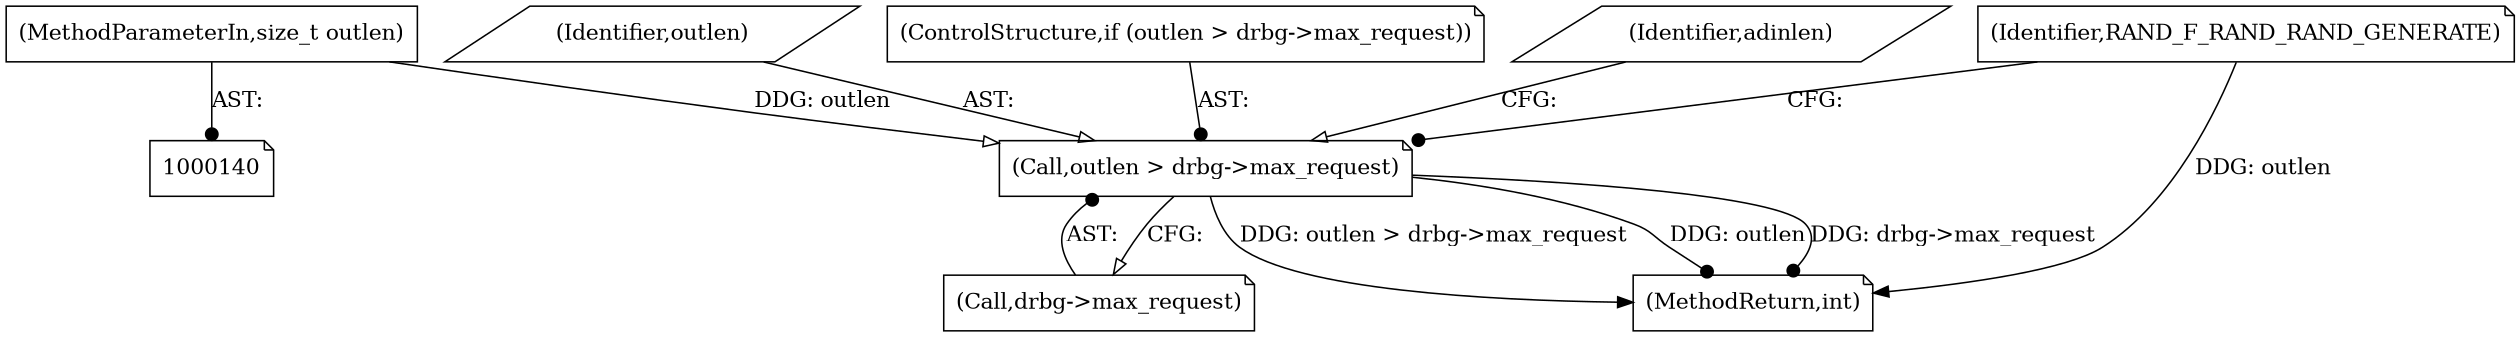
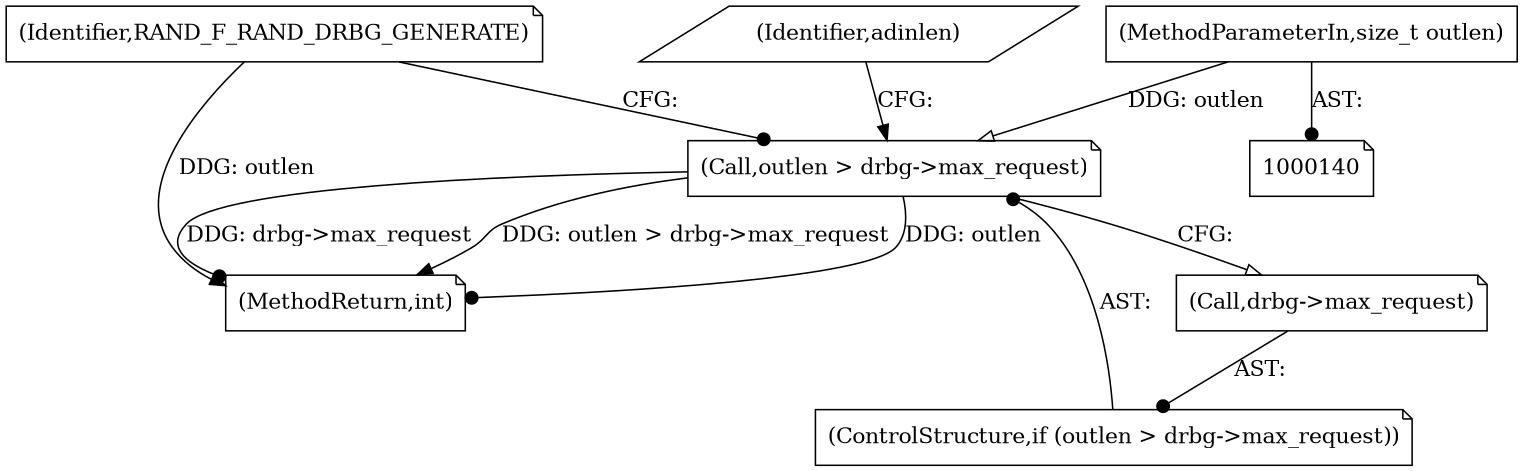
node "(Identifier,outlen)": removed
node "(Identifier,RAND_F_RAND_RAND_GENERATE)": label "(Identifier,RAND_F_RAND_RAND_GENERATE)" -> "(Identifier,RAND_F_RAND_DRBG_GENERATE)"
edge "(Identifier,adinlen)" -> "(Call,outlen > drbg->max_request)": arrowhead onormal -> normal
edge "(Call,drbg->max_request)" -> "(Call,outlen > drbg->max_request)": now "(Call,drbg->max_request)" -> "(ControlStructure,if (outlen > drbg->max_request))"
